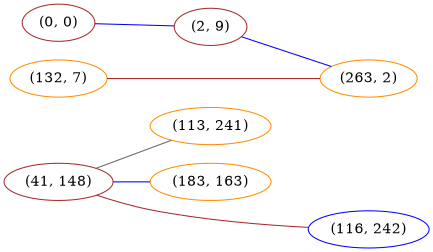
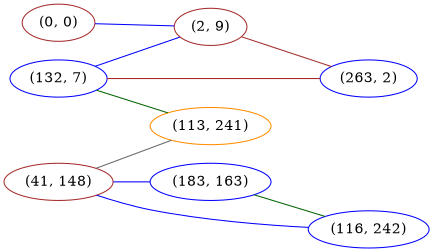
edge "(2, 9)" -- "(132, 7)": added
edge "(2, 9)" -- "(263, 2)": color blue -> brown
node "(132, 7)": color darkorange -> blue
node "(263, 2)": color darkorange -> blue
edge "(132, 7)" -- "(113, 241)": added
node "(183, 163)": color darkorange -> blue
edge "(183, 163)" -- "(116, 242)": added
edge "(41, 148)" -- "(116, 242)": color brown -> blue
